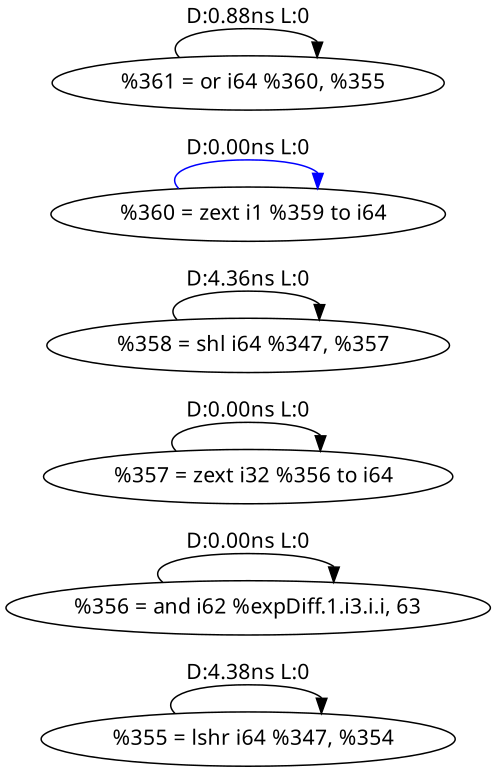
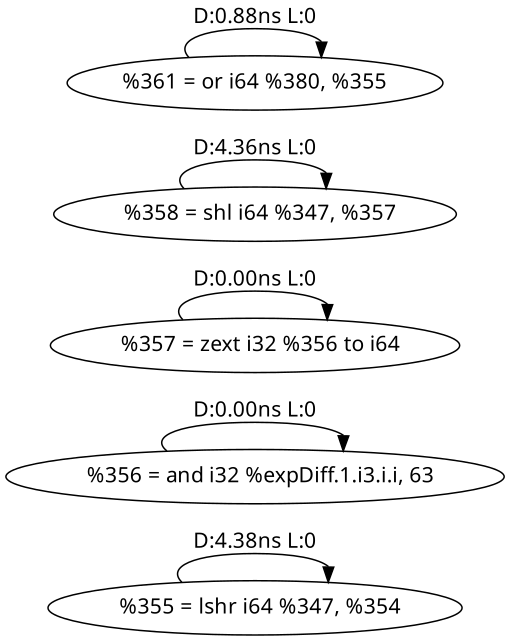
node "%361 = or i64 %360, %355": label "%361 = or i64 %360, %355" -> "%361 = or i64 %380, %355"
node "%360 = zext i1 %359 to i64": removed
node "%356 = and i62 %expDiff.1.i3.i.i, 63": label "%356 = and i62 %expDiff.1.i3.i.i, 63" -> "%356 = and i32 %expDiff.1.i3.i.i, 63"
